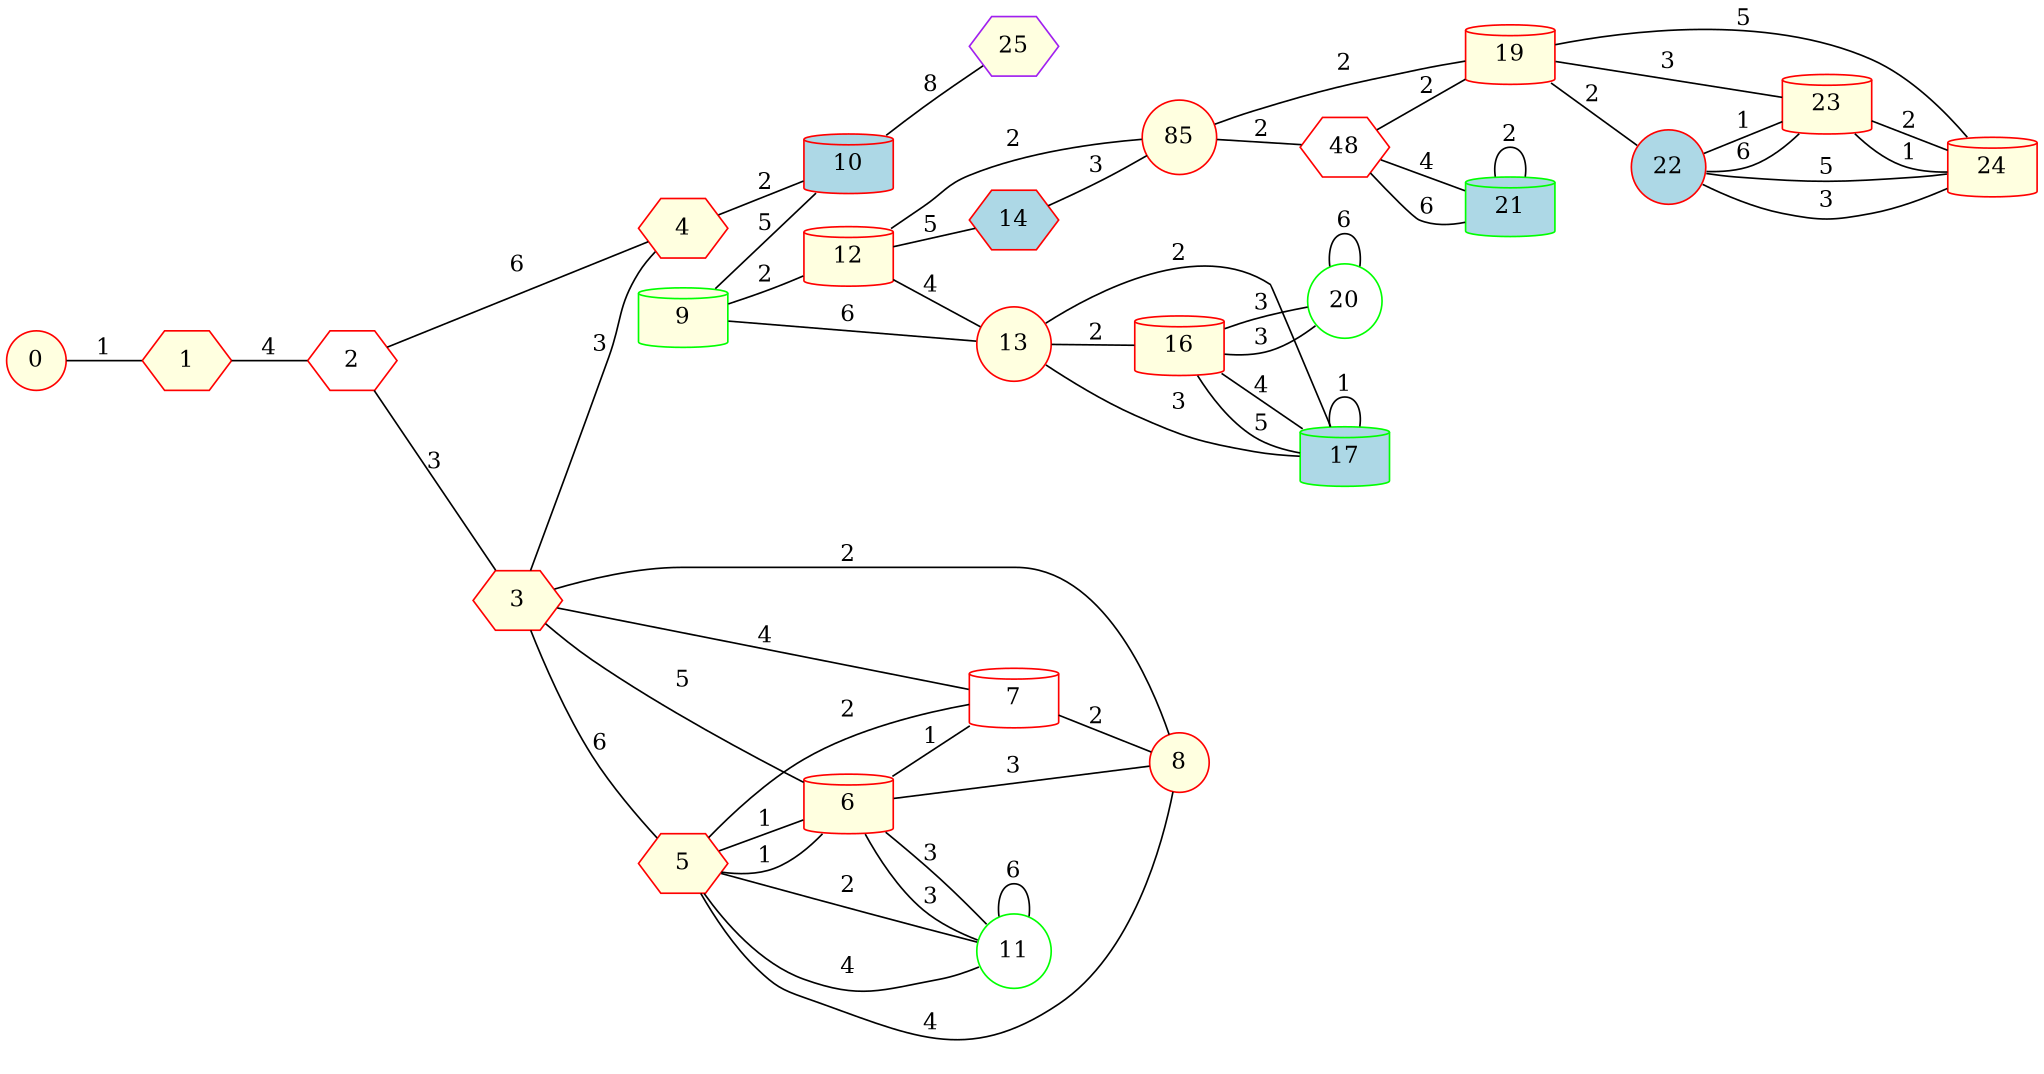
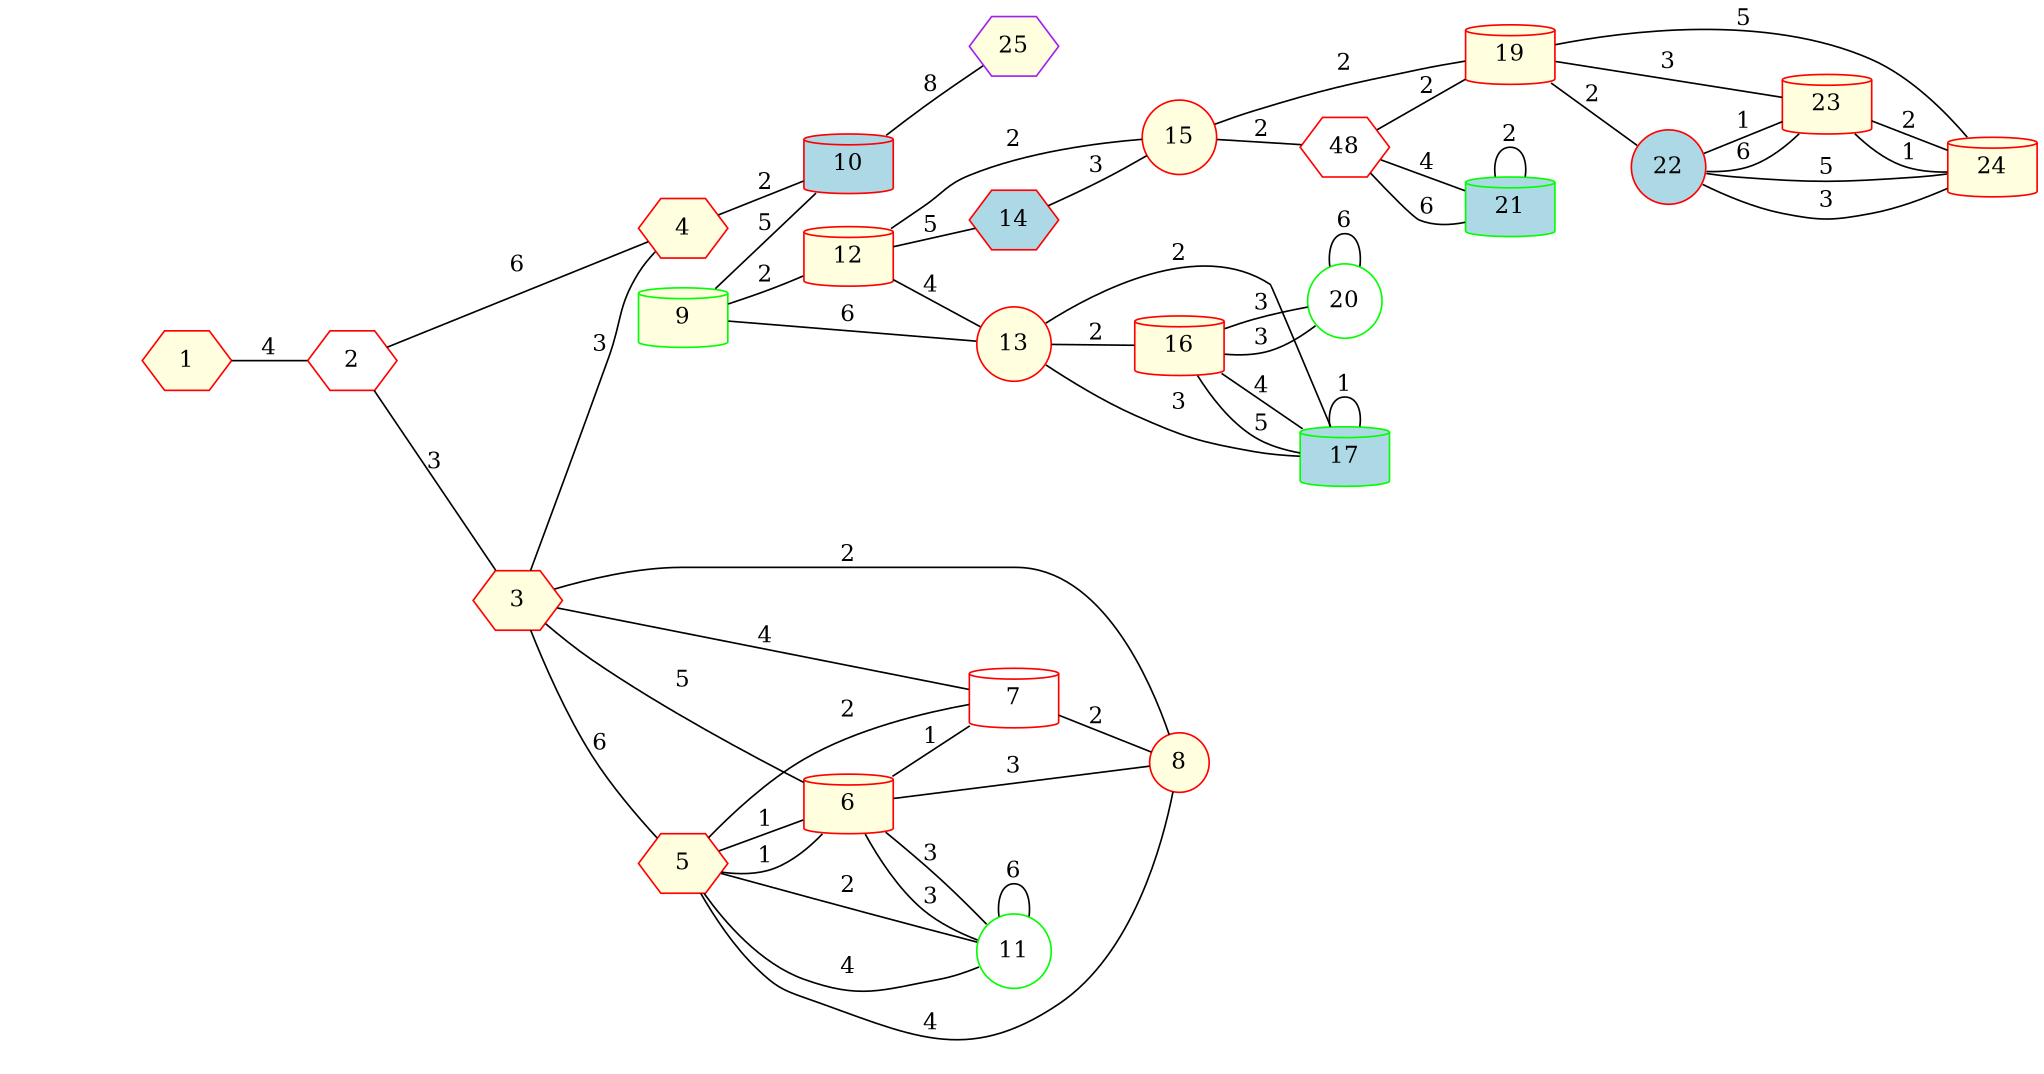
node "85": label "85" -> "15"
node "0": removed
